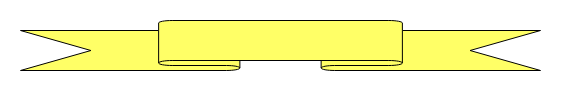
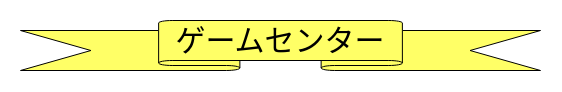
node "ゲームセンター": added
